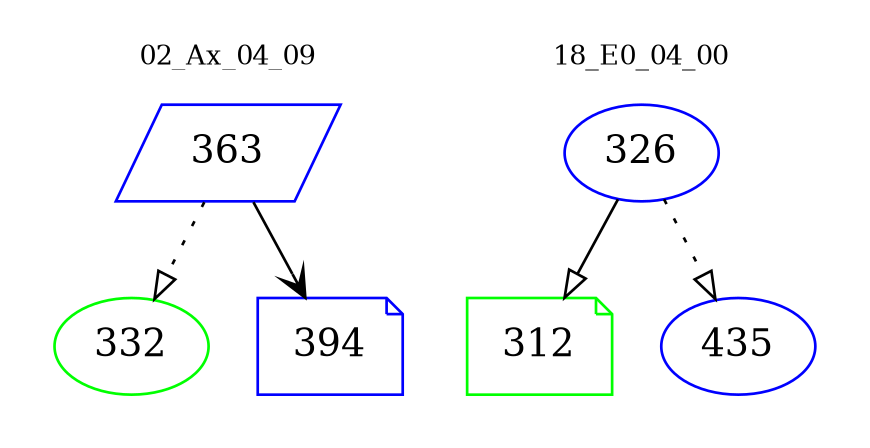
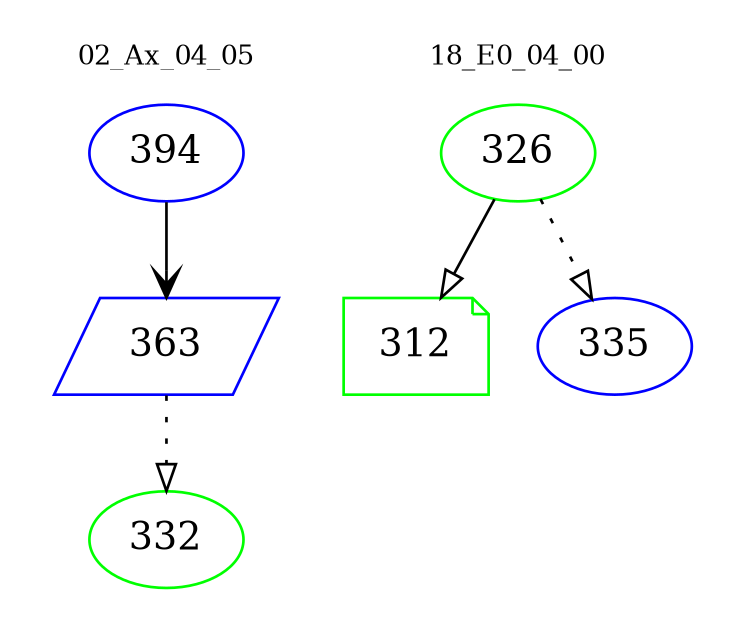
cluster "02_Ax_04_09": label "02_Ax_04_09" -> "02_Ax_04_05"
node "326": color blue -> green
edge "363" -> "394": reversed
node "394": shape note -> ellipse
node "435": label "435" -> "335"
